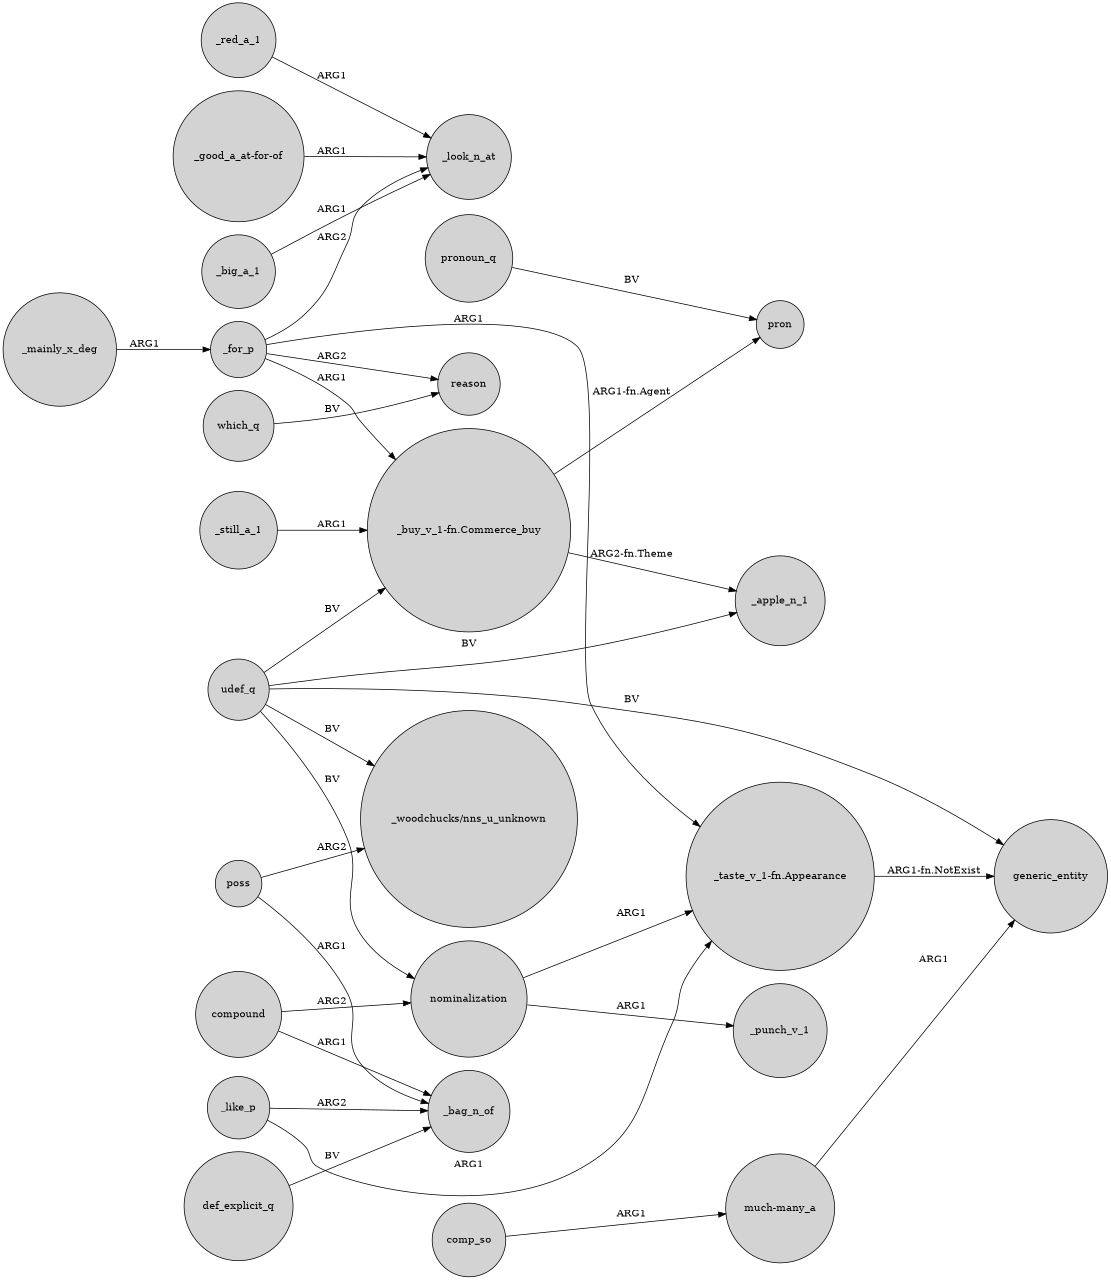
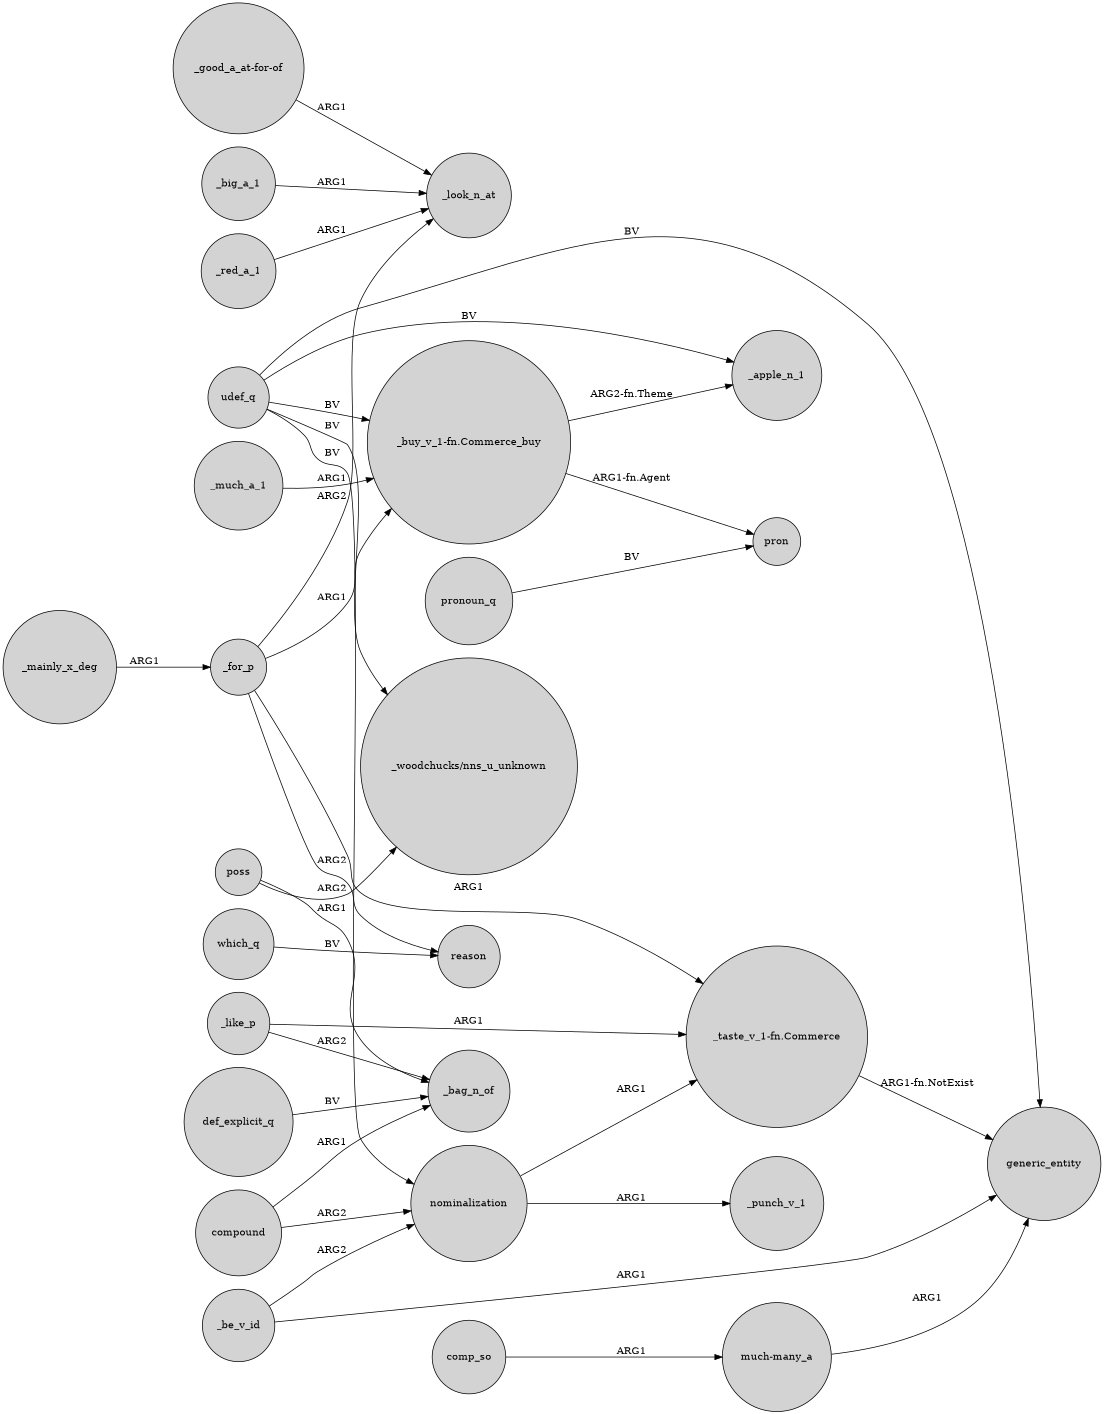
node "_still_a_1": label "_still_a_1" -> "_much_a_1"
node "_taste_v_1-fn.Appearance": label "_taste_v_1-fn.Appearance" -> "_taste_v_1-fn.Commerce"
node "_be_v_id": added
